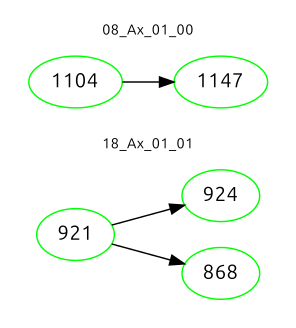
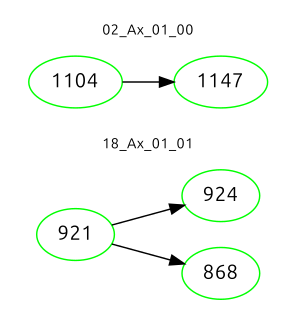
cluster "08_Ax_01_00": label "08_Ax_01_00" -> "02_Ax_01_00"
